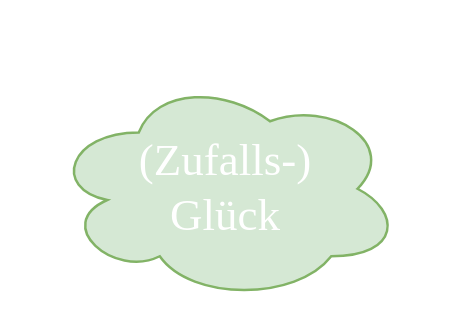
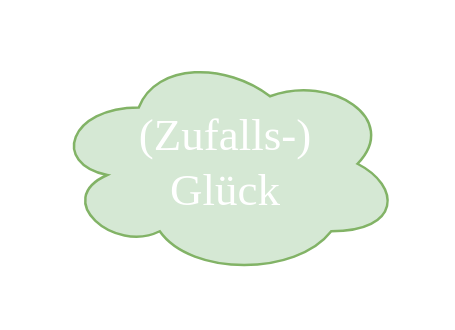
node "(Zufalls-) Glück": moved (226, 189) -> (226, 164)
